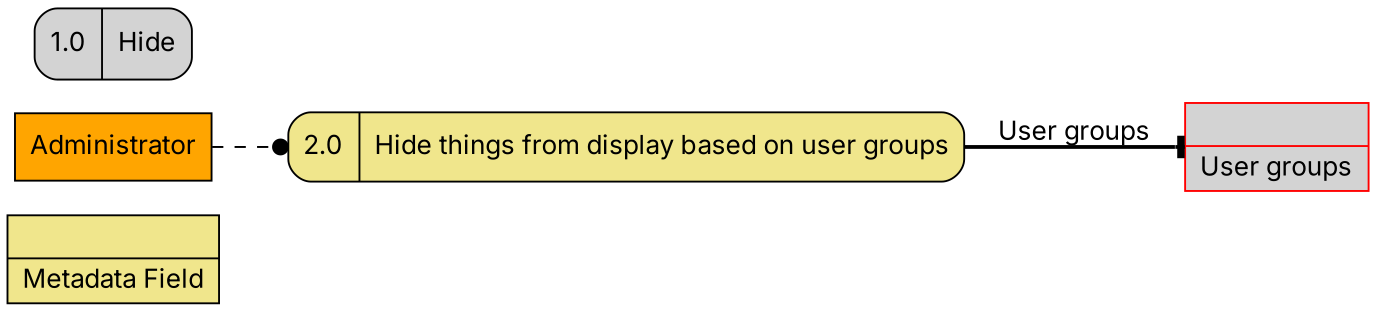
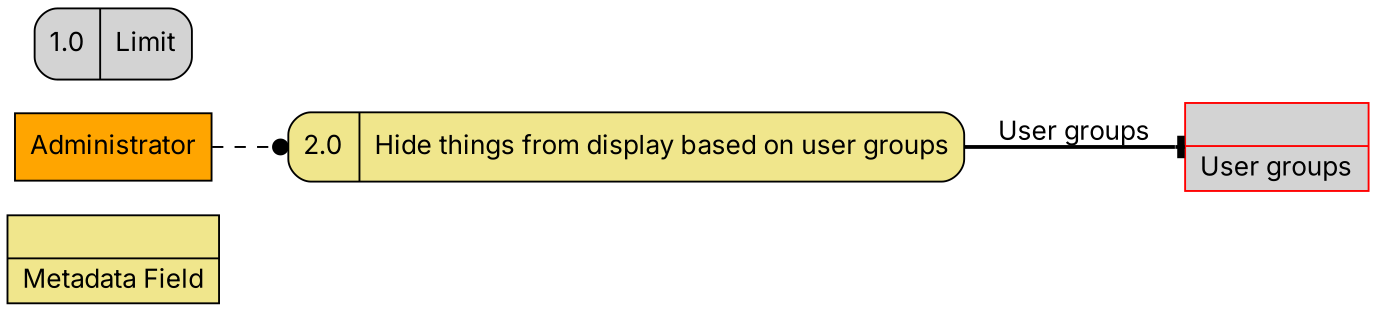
node "1.0": text "Hide" -> "Limit"
